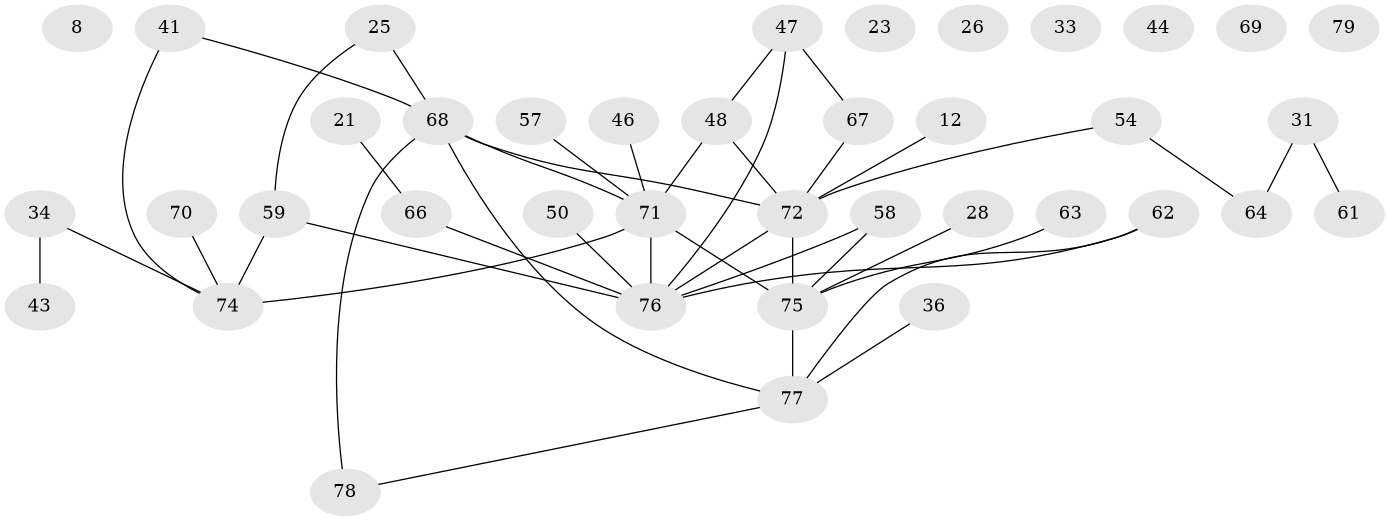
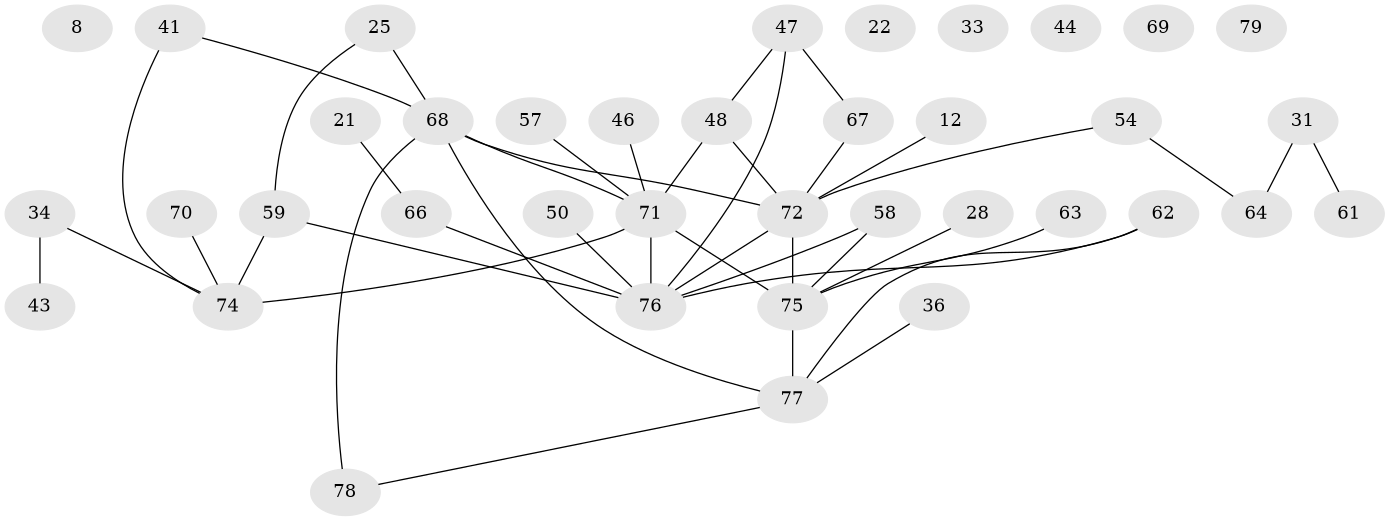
node "23": removed
node "26": label "26" -> "22"
